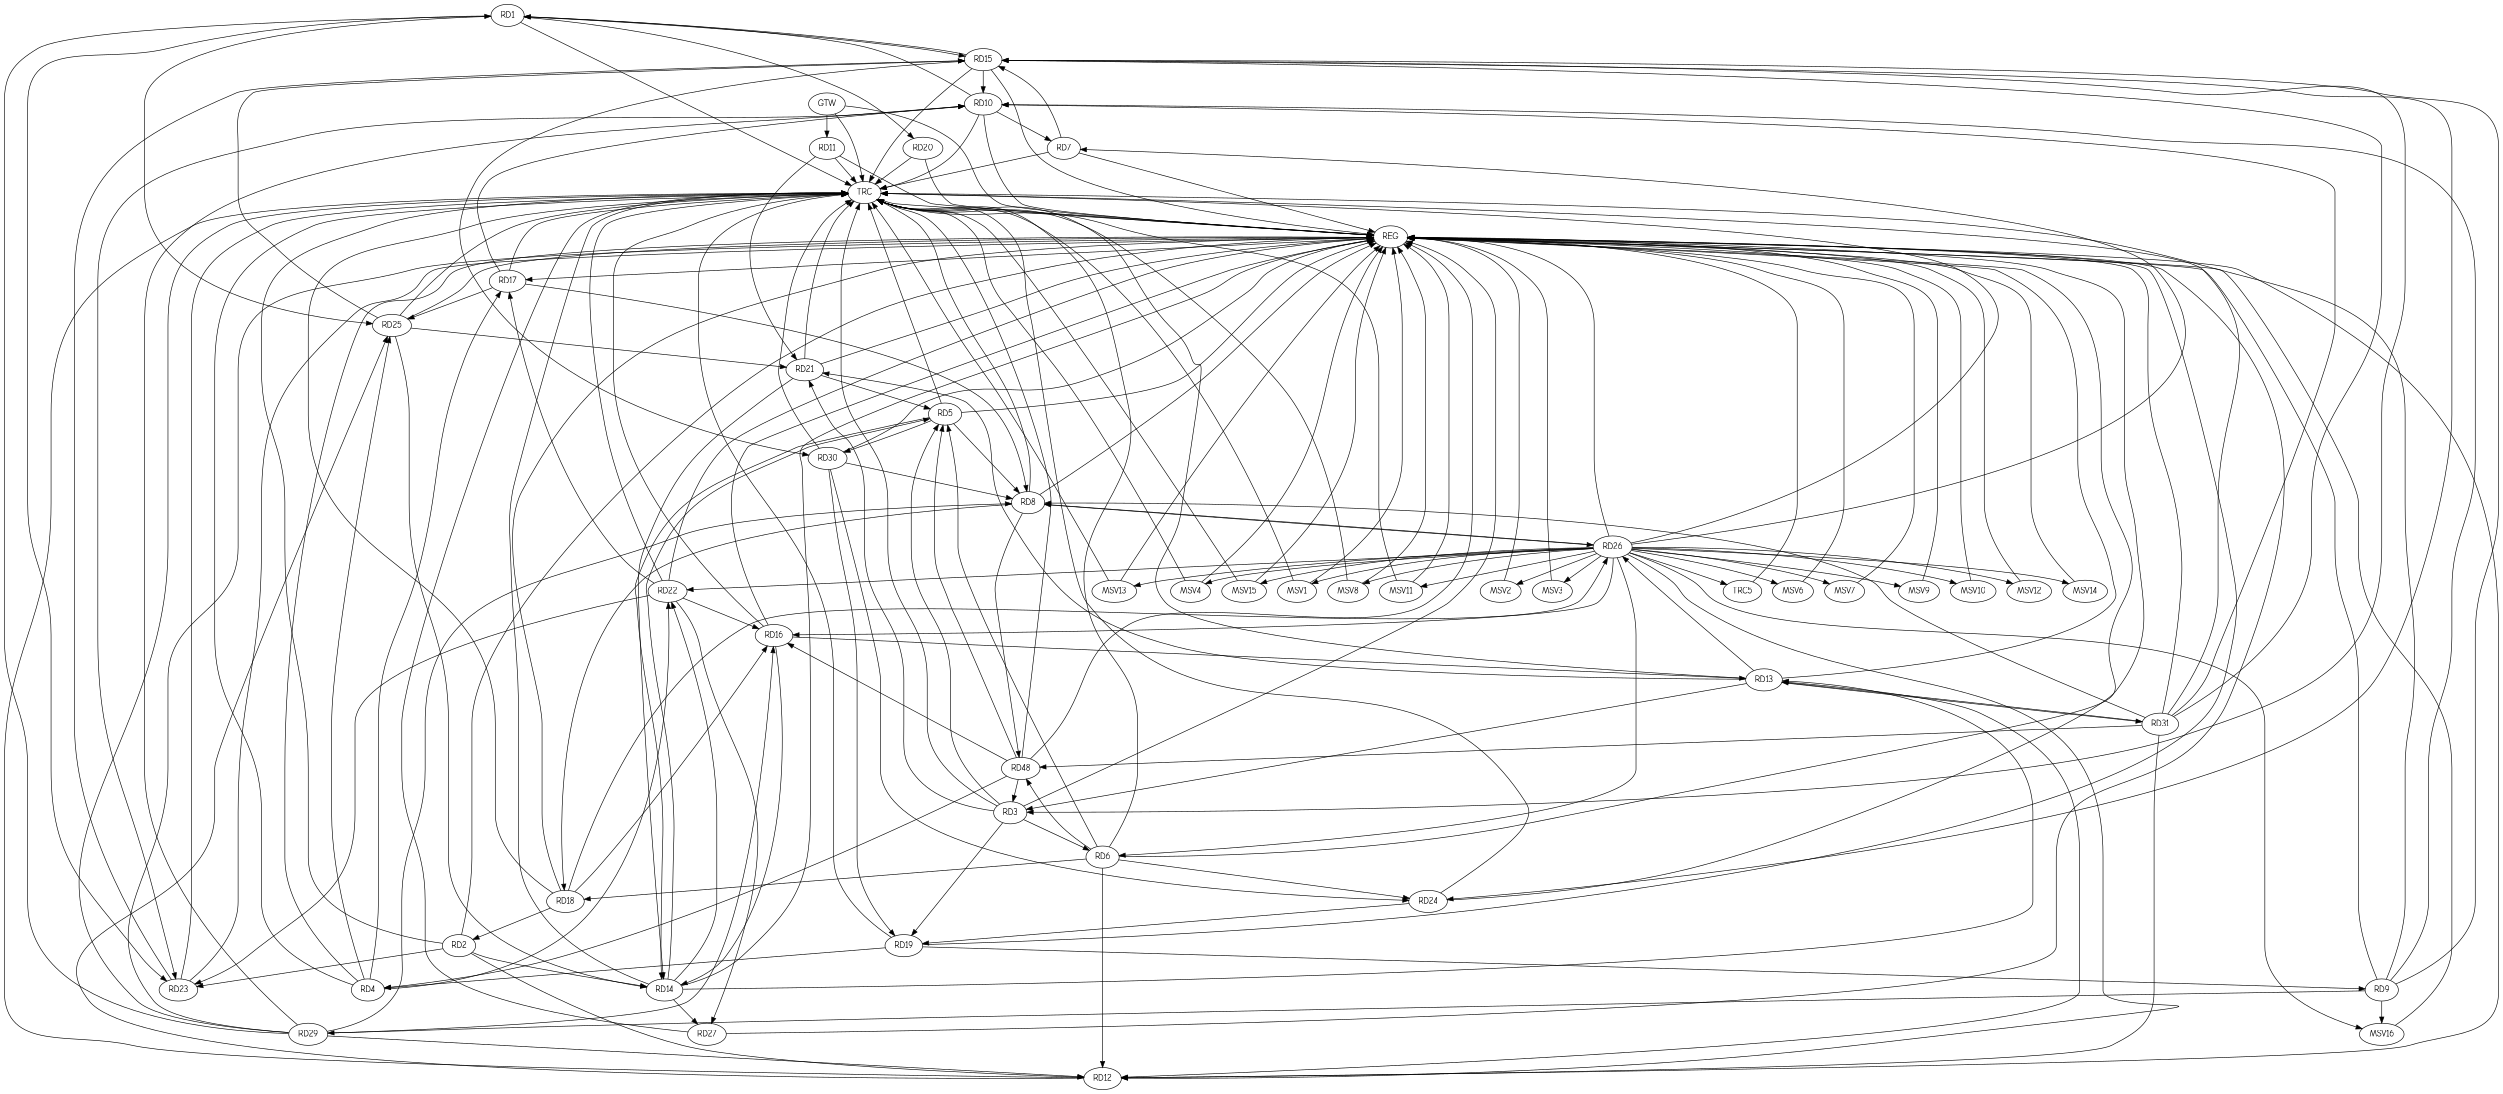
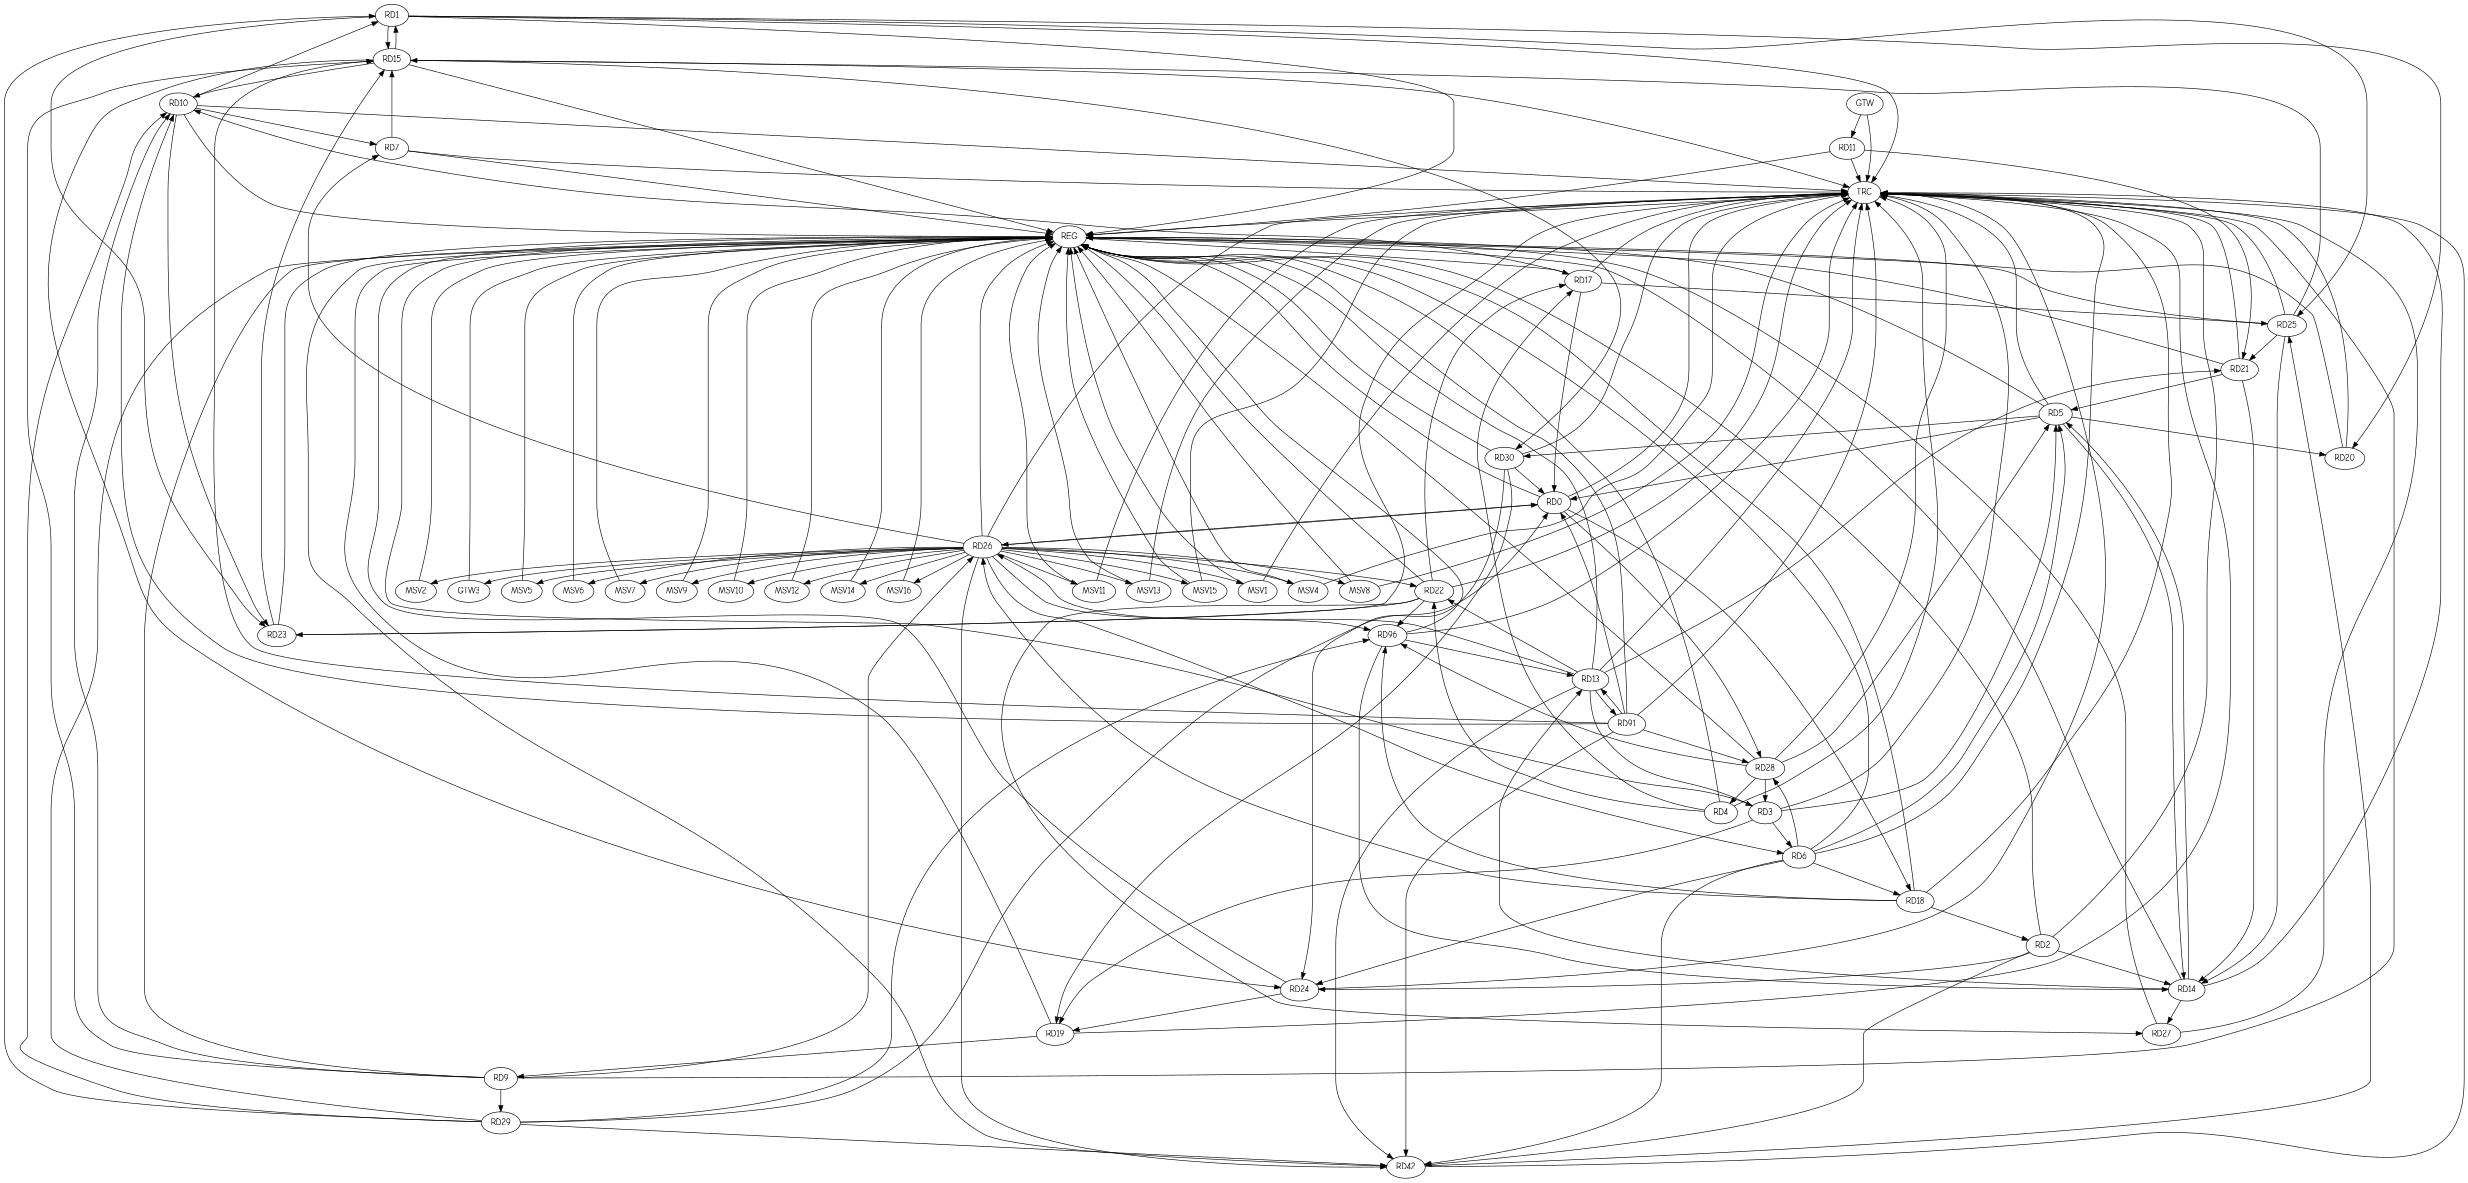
edge "GTW" -> "REG": now "RD1" -> "REG"
edge "RD15" -> "RD3": removed
edge "RD29" -> "TRC": removed
edge "RD5" -> "RD20": added
node "RD8": label "RD8" -> "RD0"
node "MSV3": label "MSV3" -> "GTW3"
node "TRC5": label "TRC5" -> "MSV5"
edge "RD3" -> "RD21": removed
node "RD16": label "RD16" -> "RD96"
edge "RD4" -> "RD25": removed
node "RD31": label "RD31" -> "RD91"
node "RD48": label "RD48" -> "RD28"
edge "RD14" -> "RD22": now "RD13" -> "RD22"
edge "RD2" -> "RD23": now "RD2" -> "RD24"
edge "RD19" -> "RD4": removed
edge "RD9" -> "MSV16": now "RD9" -> "RD26"
node "RD12": label "RD12" -> "RD42"
